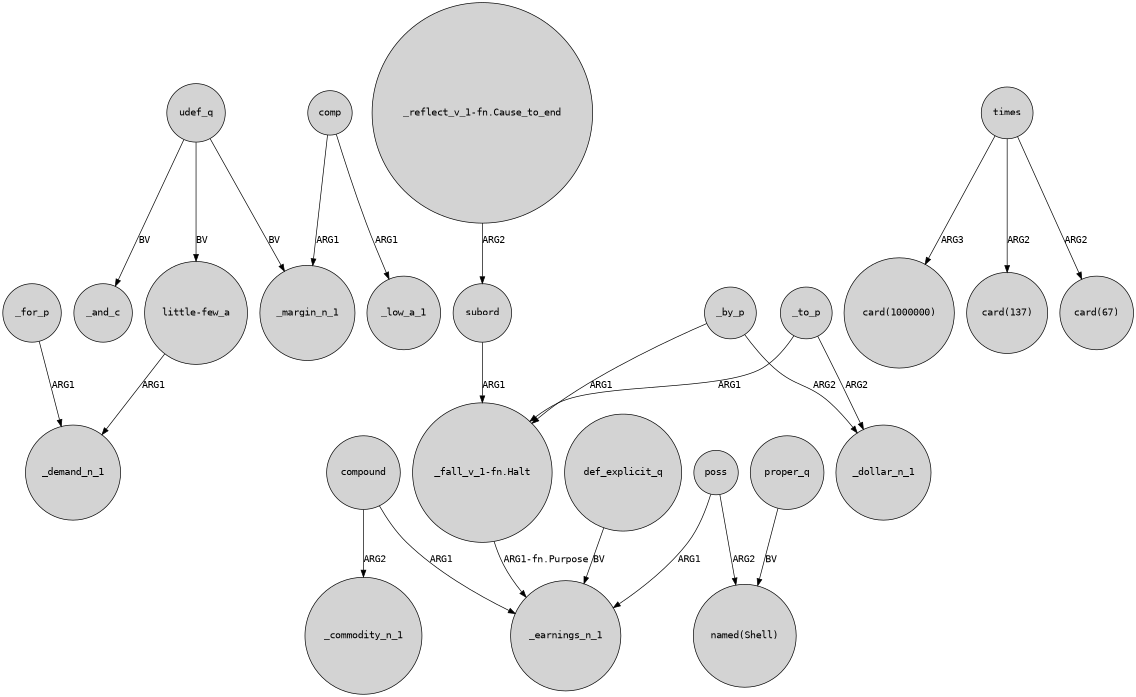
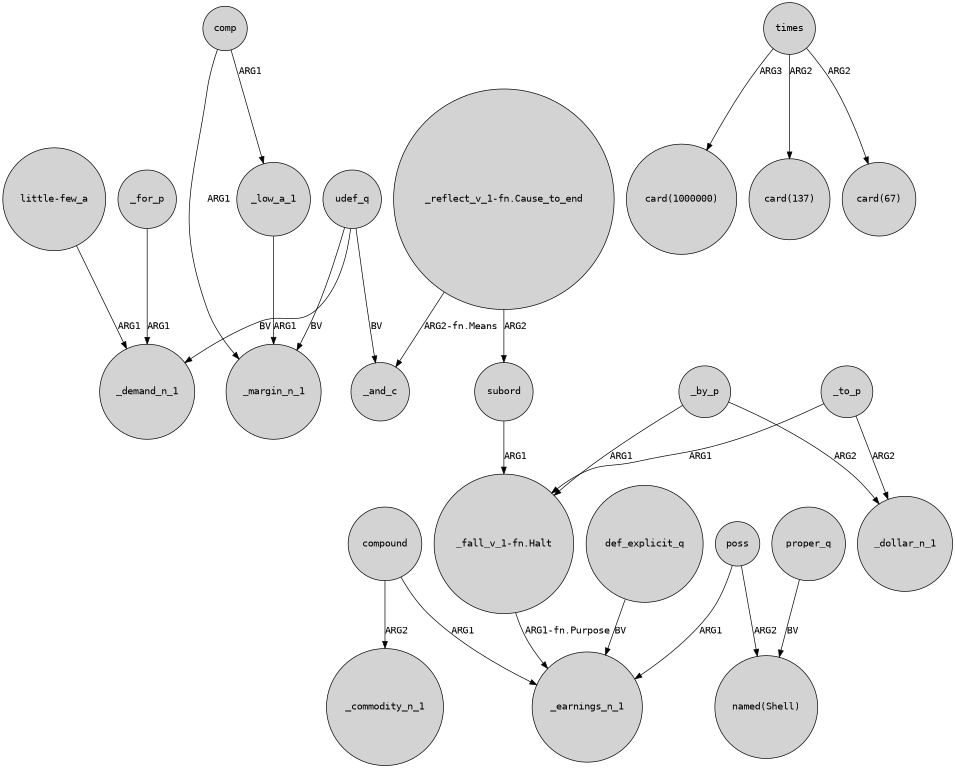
edge "udef_q" -> "little-few_a": now "udef_q" -> "_demand_n_1"
edge "_low_a_1" -> "_margin_n_1": added, label "ARG1"
edge "_reflect_v_1-fn.Cause_to_end" -> "_and_c": added, label "ARG2-fn.Means"
